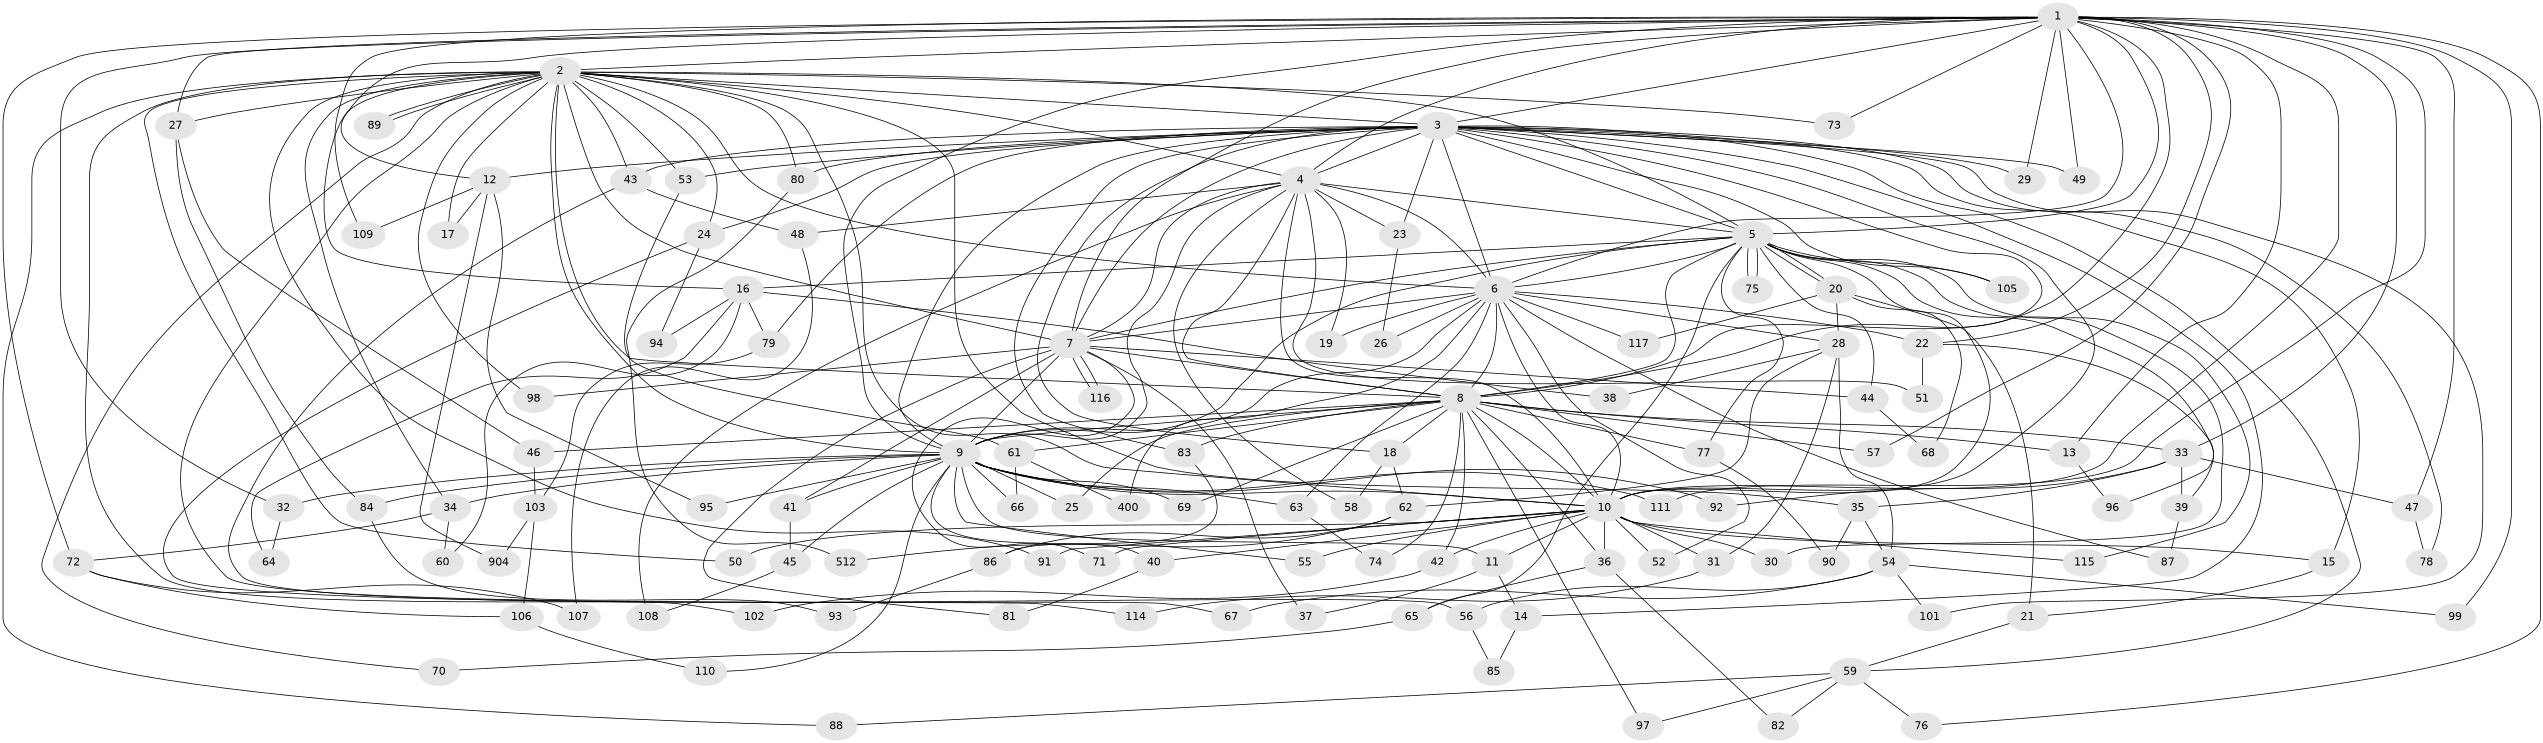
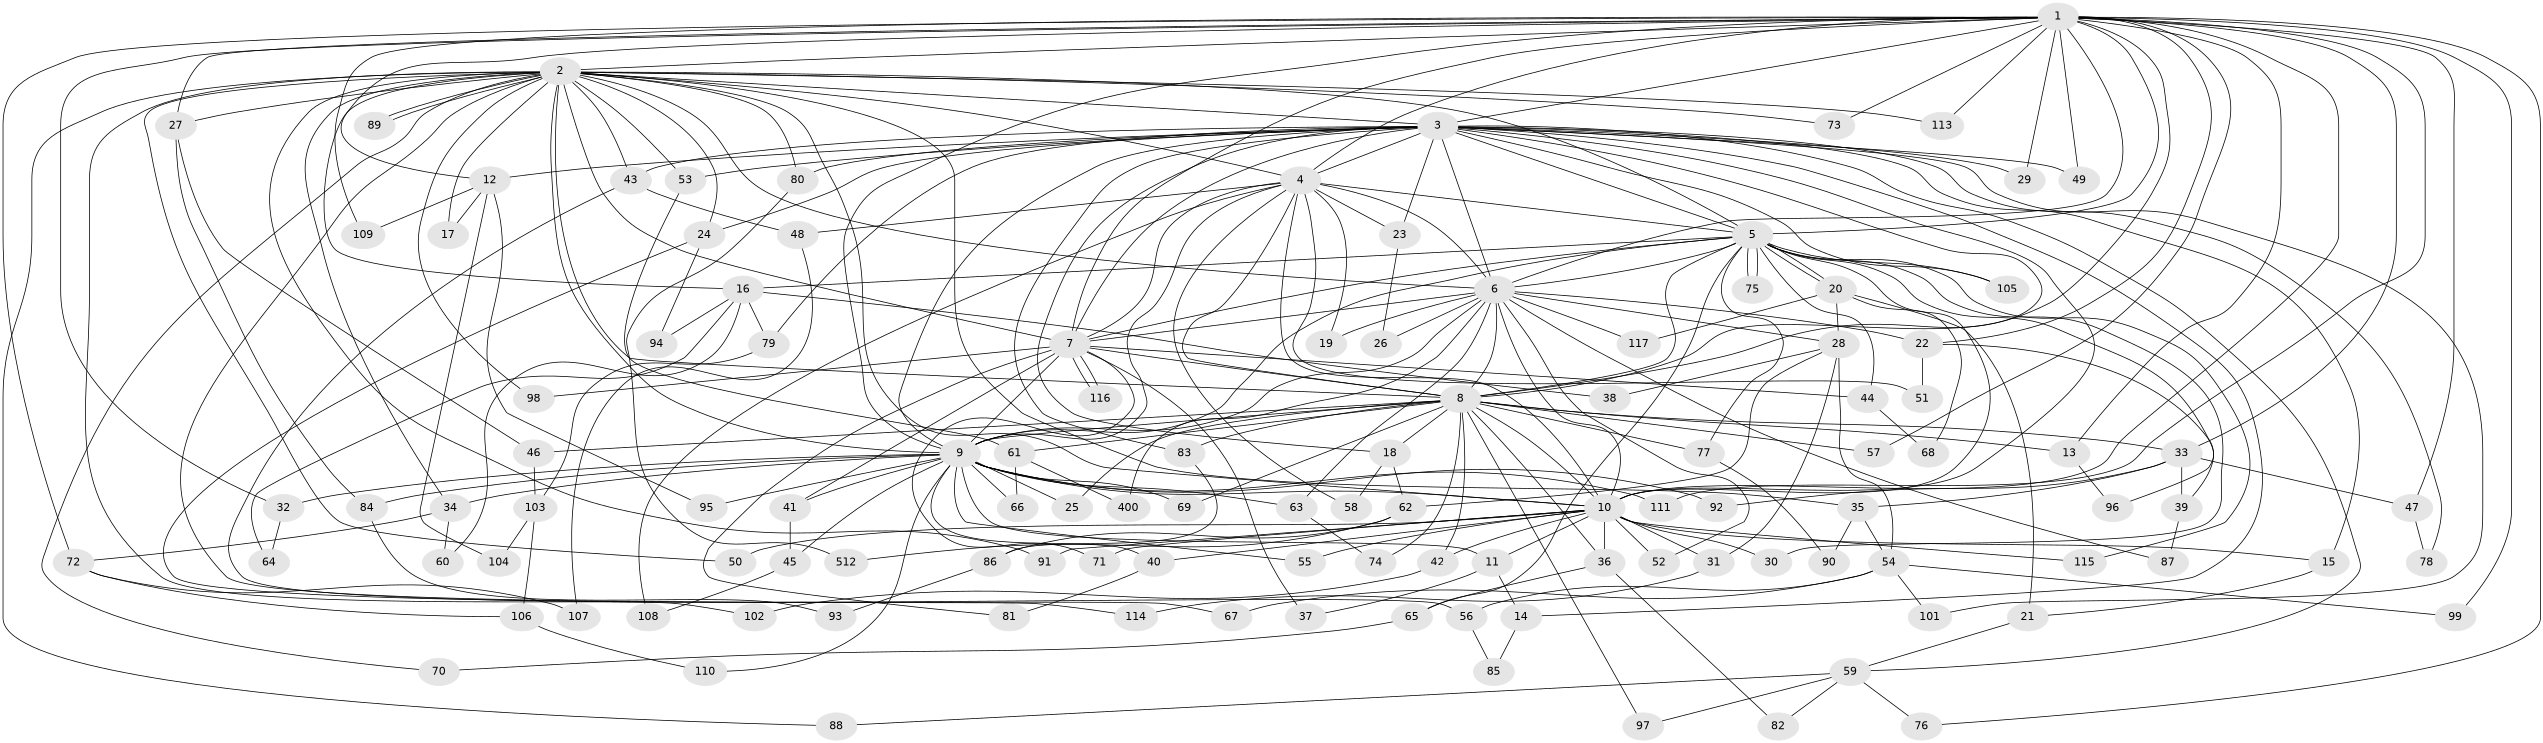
node "113": added
node "904": label "904" -> "104"
